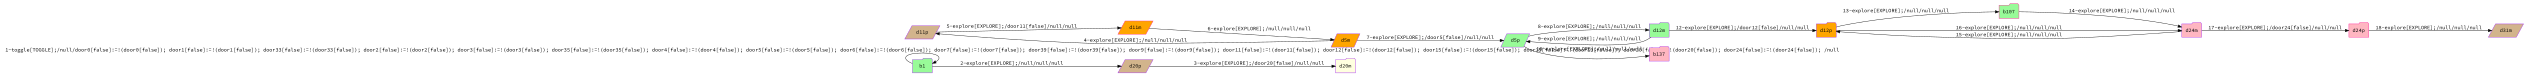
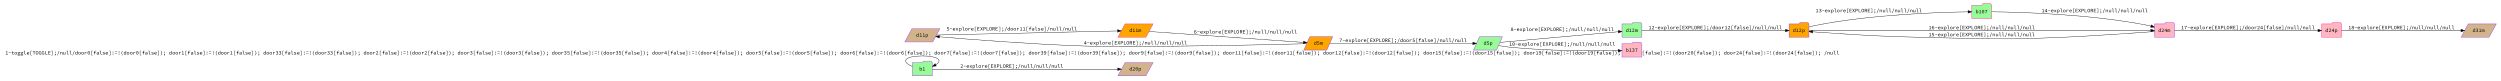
edge "d12m" -> "d5p": removed, label "9-explore[EXPLORE];/null/null/null"
node "d20m": removed
